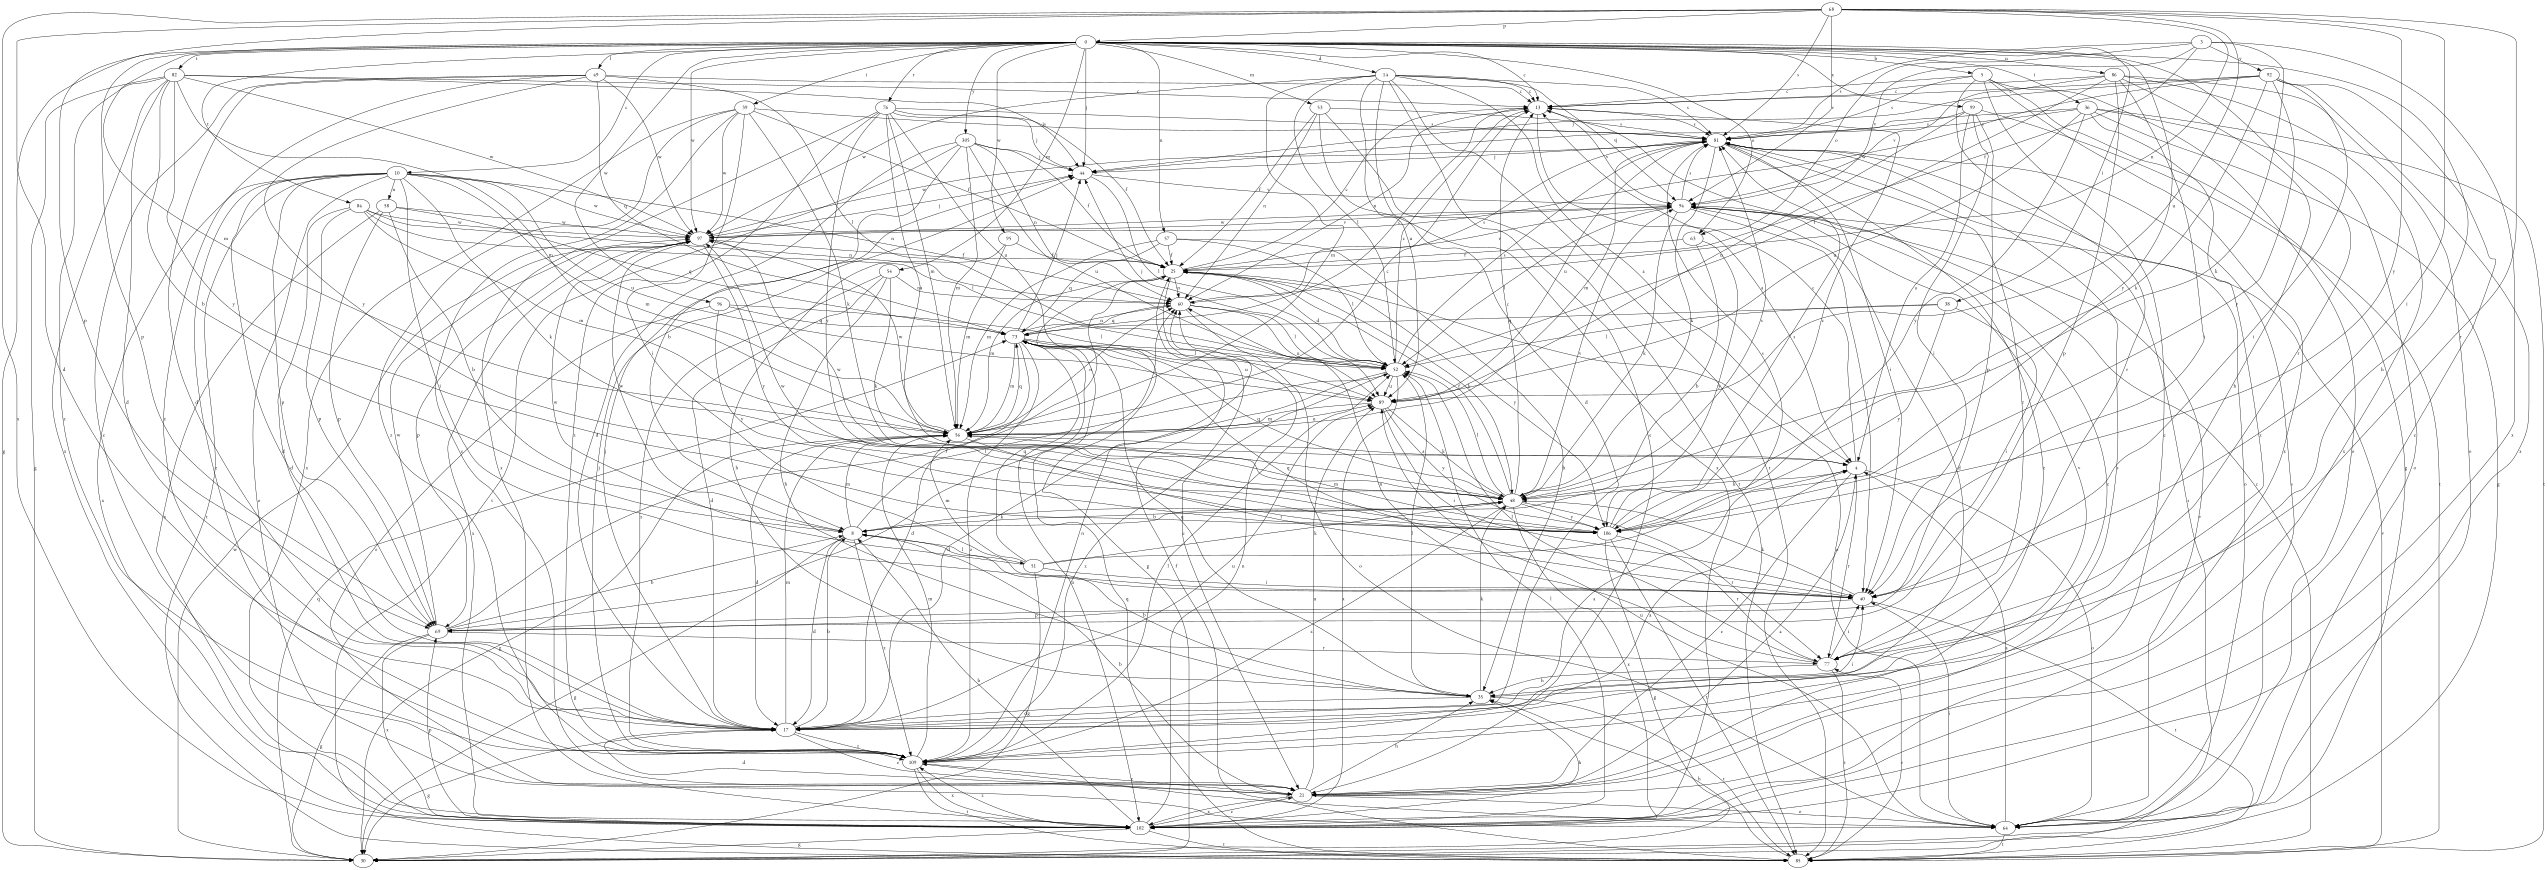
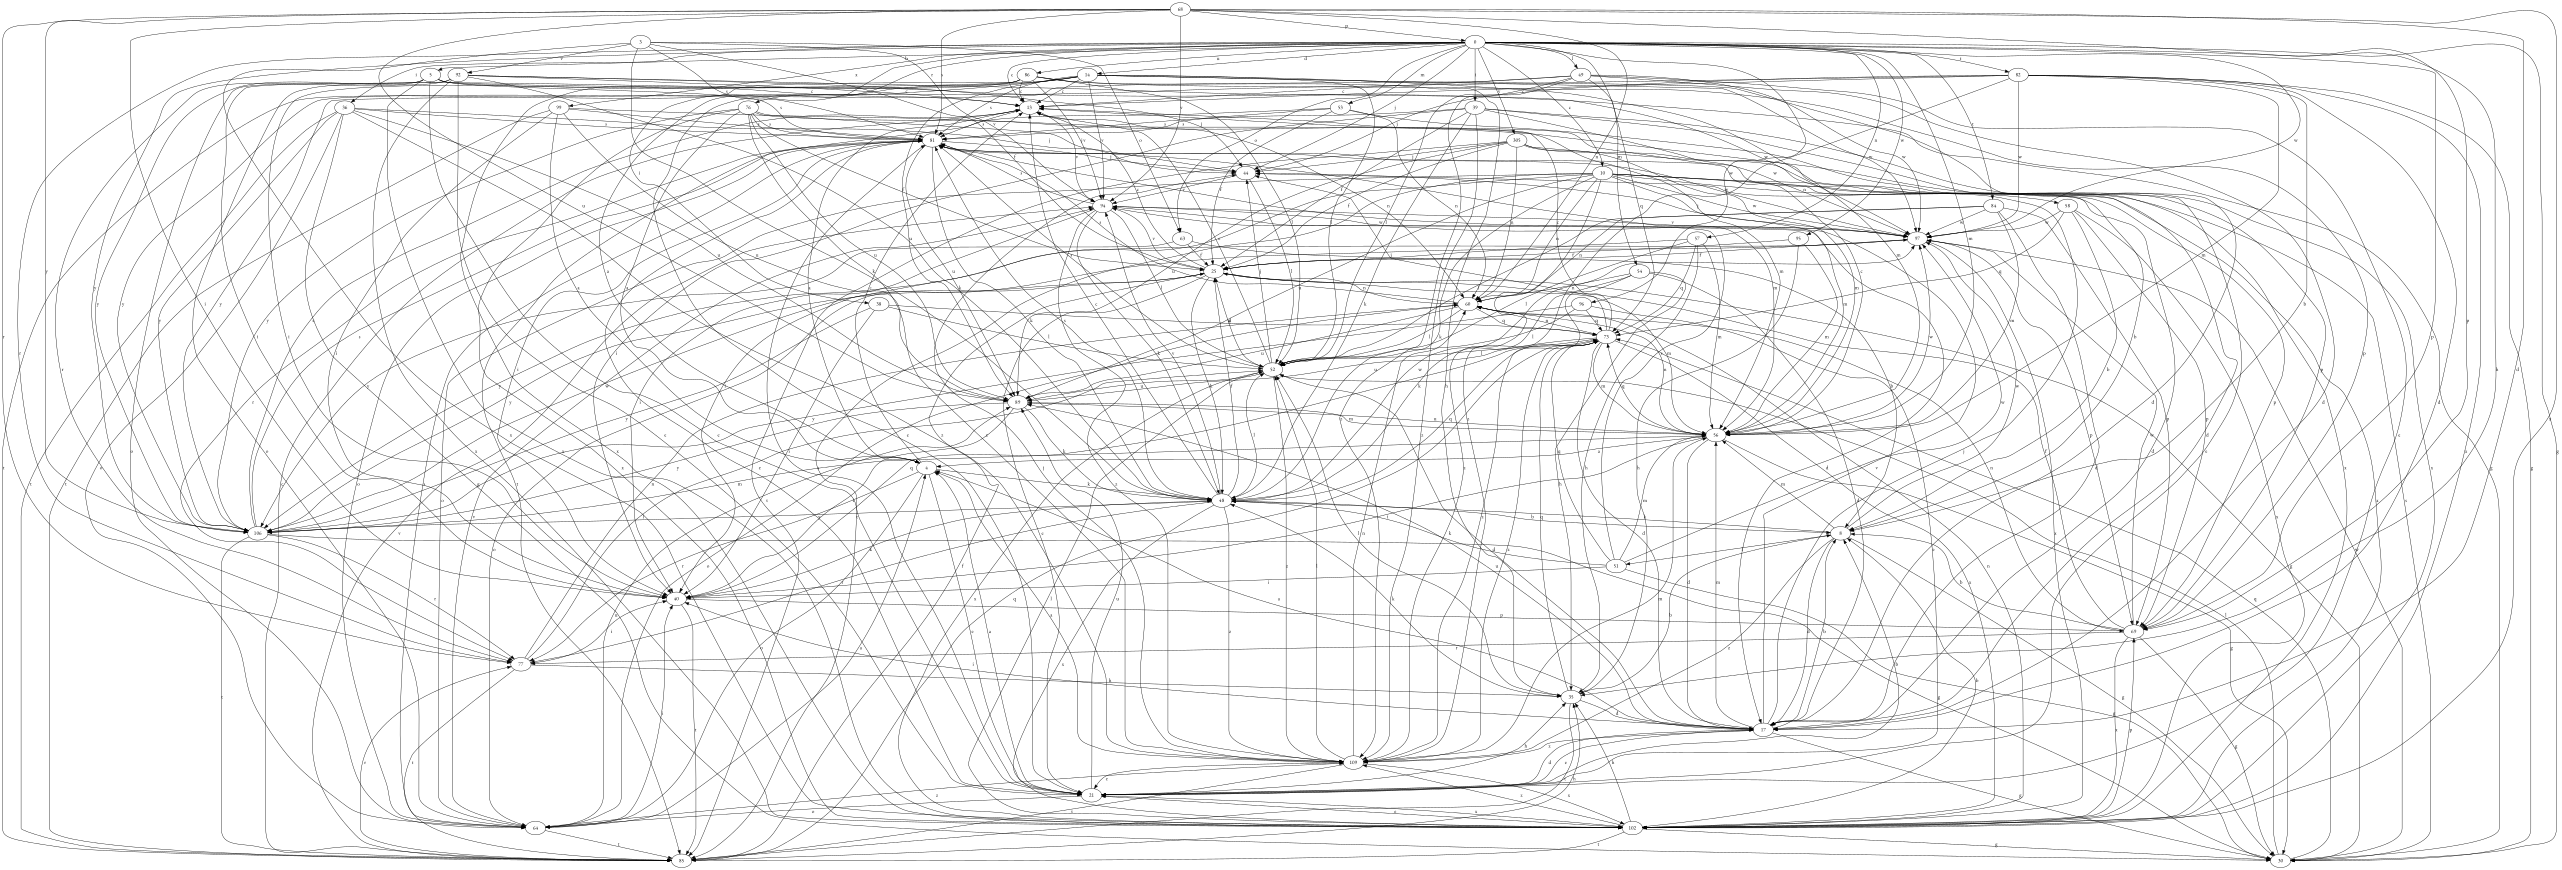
edge "8" -> "52": now "30" -> "52"
